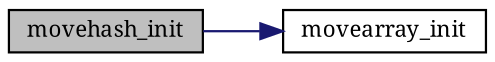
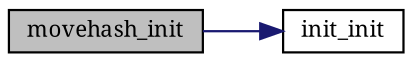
node "movearray_init": label "movearray_init" -> "init_init"
